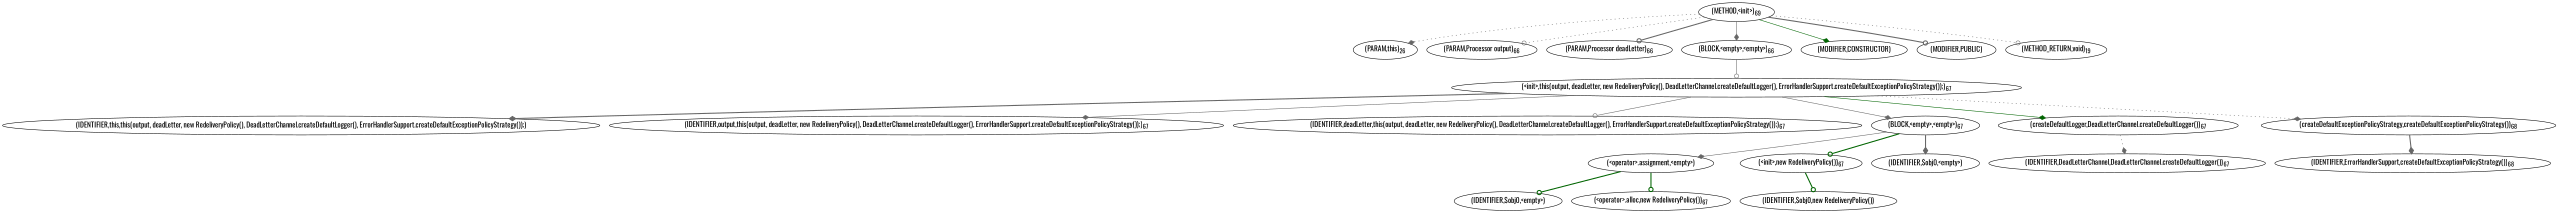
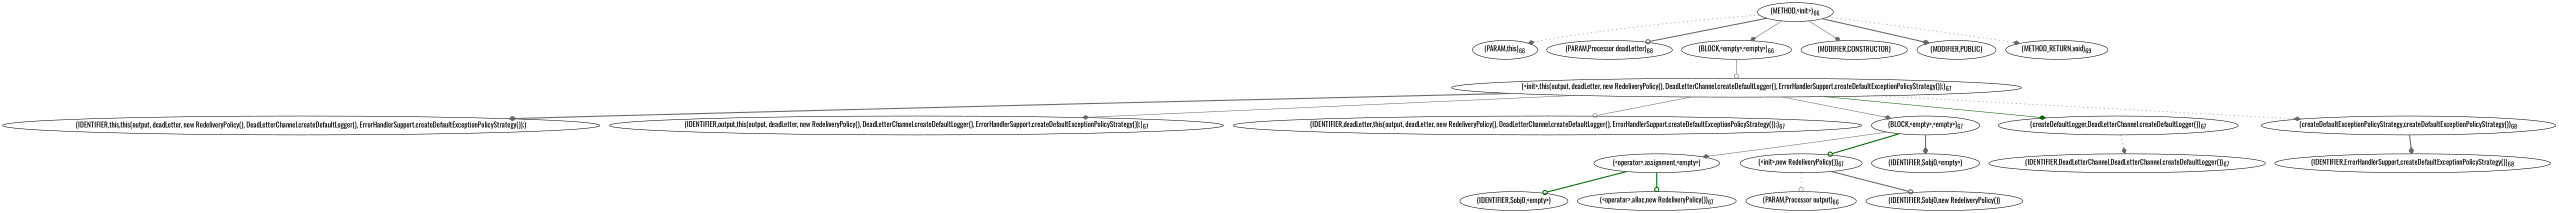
node "(METHOD,<init>)": text "69" -> "66"
edge "(METHOD,<init>)" -> "(METHOD_RETURN,void)": arrowhead odot -> diamond
edge "(METHOD,<init>)" -> "(MODIFIER,PUBLIC)": arrowhead odot -> diamond
edge "(METHOD,<init>)" -> "(PARAM,Processor output)": now "(<init>,new RedeliveryPolicy())" -> "(PARAM,Processor output)"
edge "(METHOD,<init>)" -> "(MODIFIER,CONSTRUCTOR)": color darkgreen -> gray40
node "(PARAM,this)": text "26" -> "66"
node "(METHOD_RETURN,void)": text "19" -> "69"
edge "(<init>,new RedeliveryPolicy())" -> "(IDENTIFIER,$obj0,new RedeliveryPolicy())": color darkgreen -> gray40
